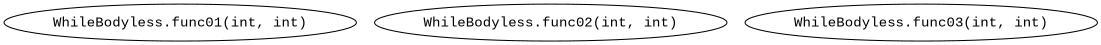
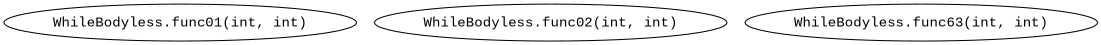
node "WhileBodyless.func03(int, int)": label "WhileBodyless.func03(int, int)" -> "WhileBodyless.func63(int, int)"
